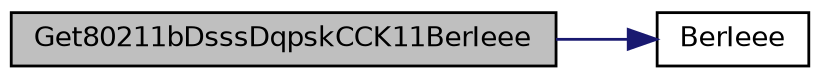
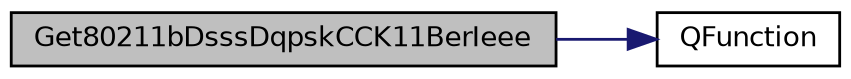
node "BerIeee": label "BerIeee" -> "QFunction"
